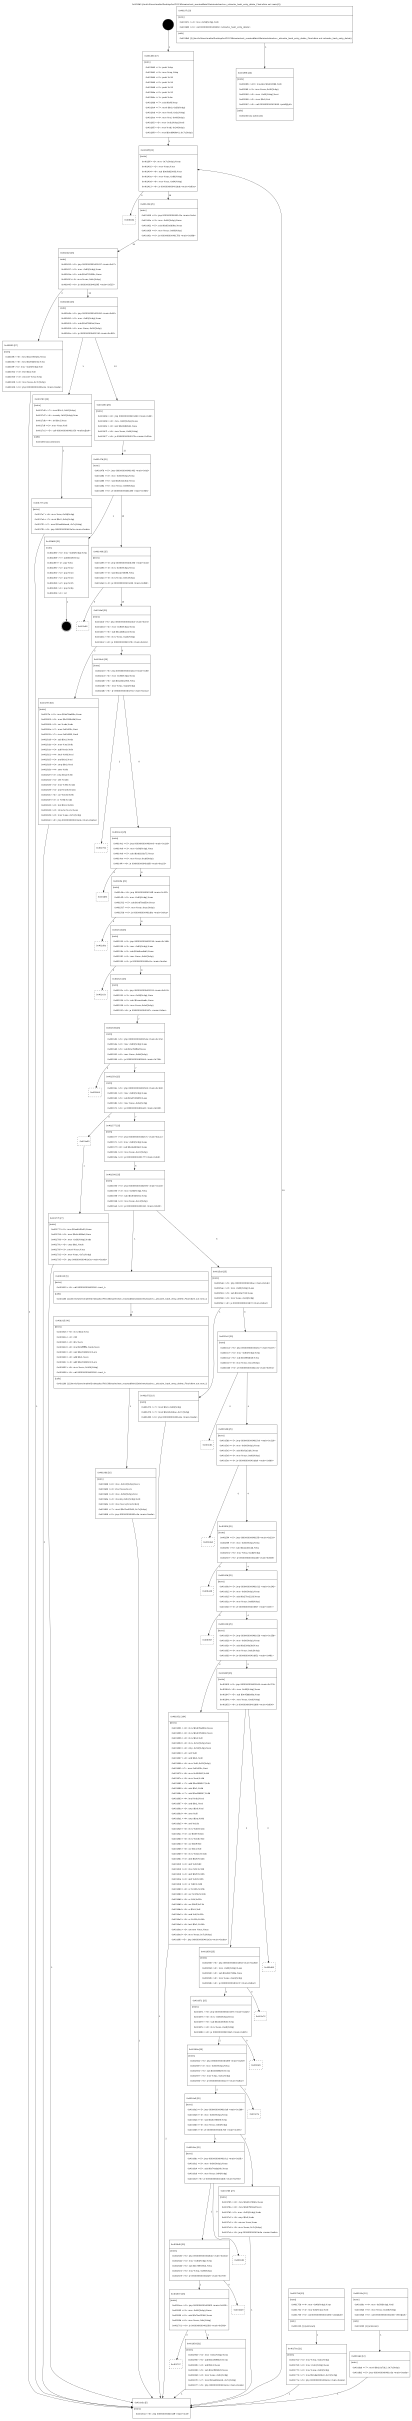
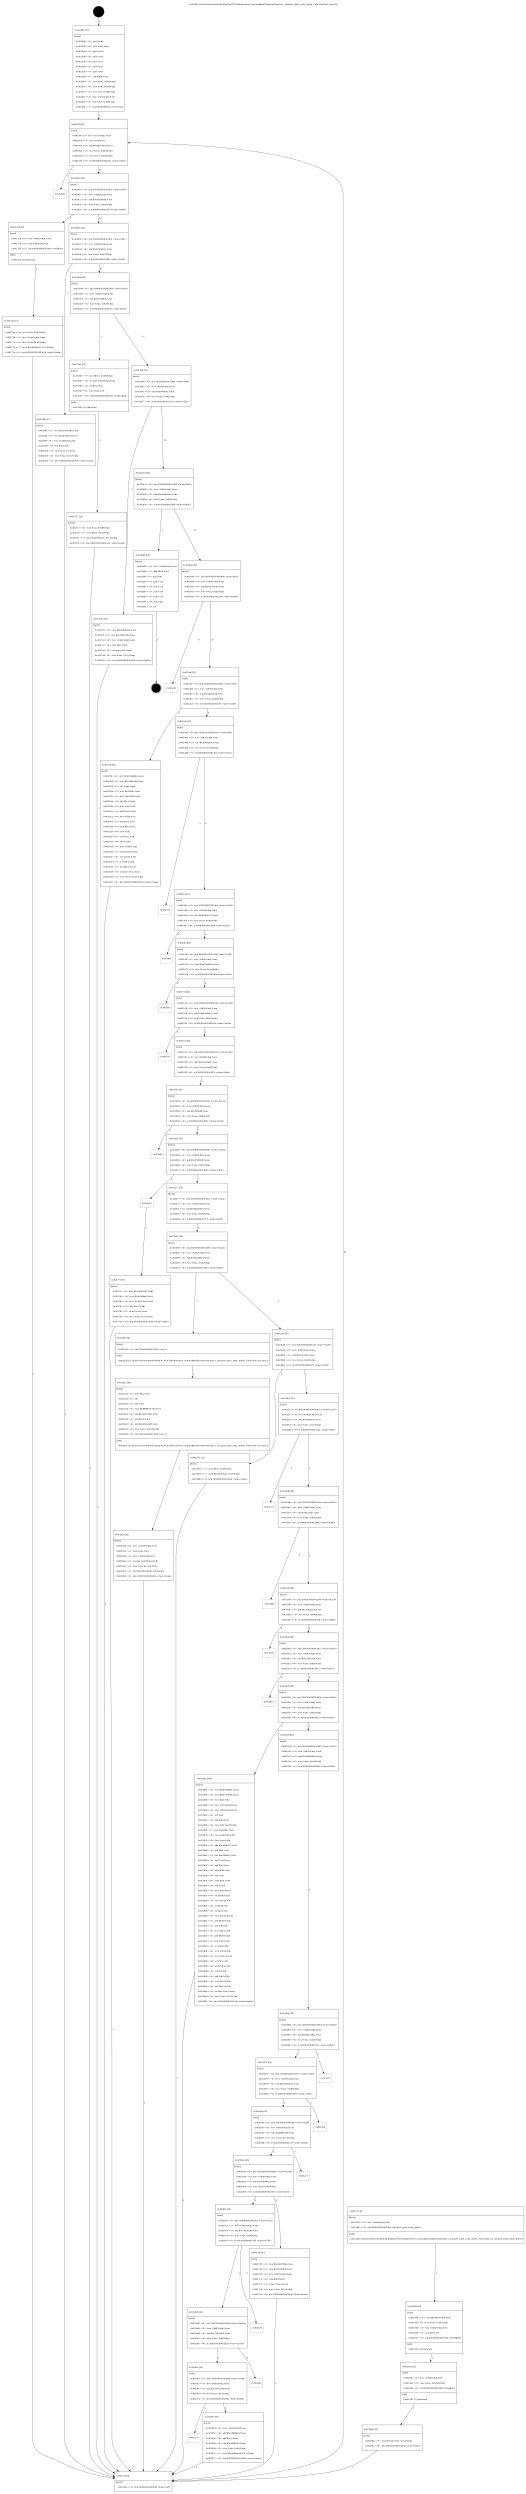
edge "0x401419 [25]" -> "0x40175d [13]": added, label "1"
node "0x40172a [27]": added
node "0x401d66": removed
edge "0x401985 [23]" -> "0x40199c [15]": added, label "1"
